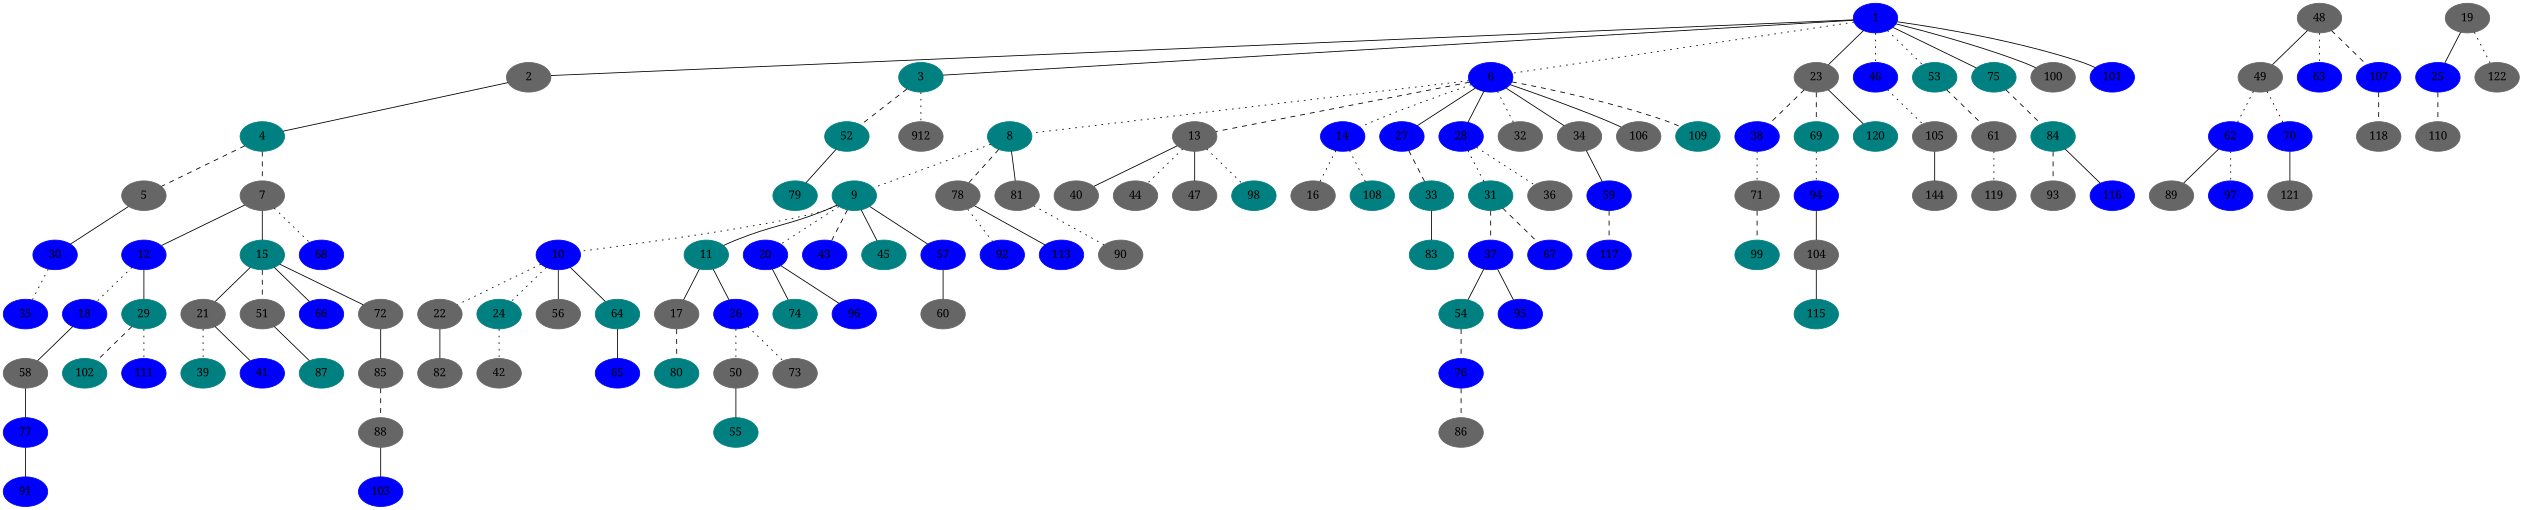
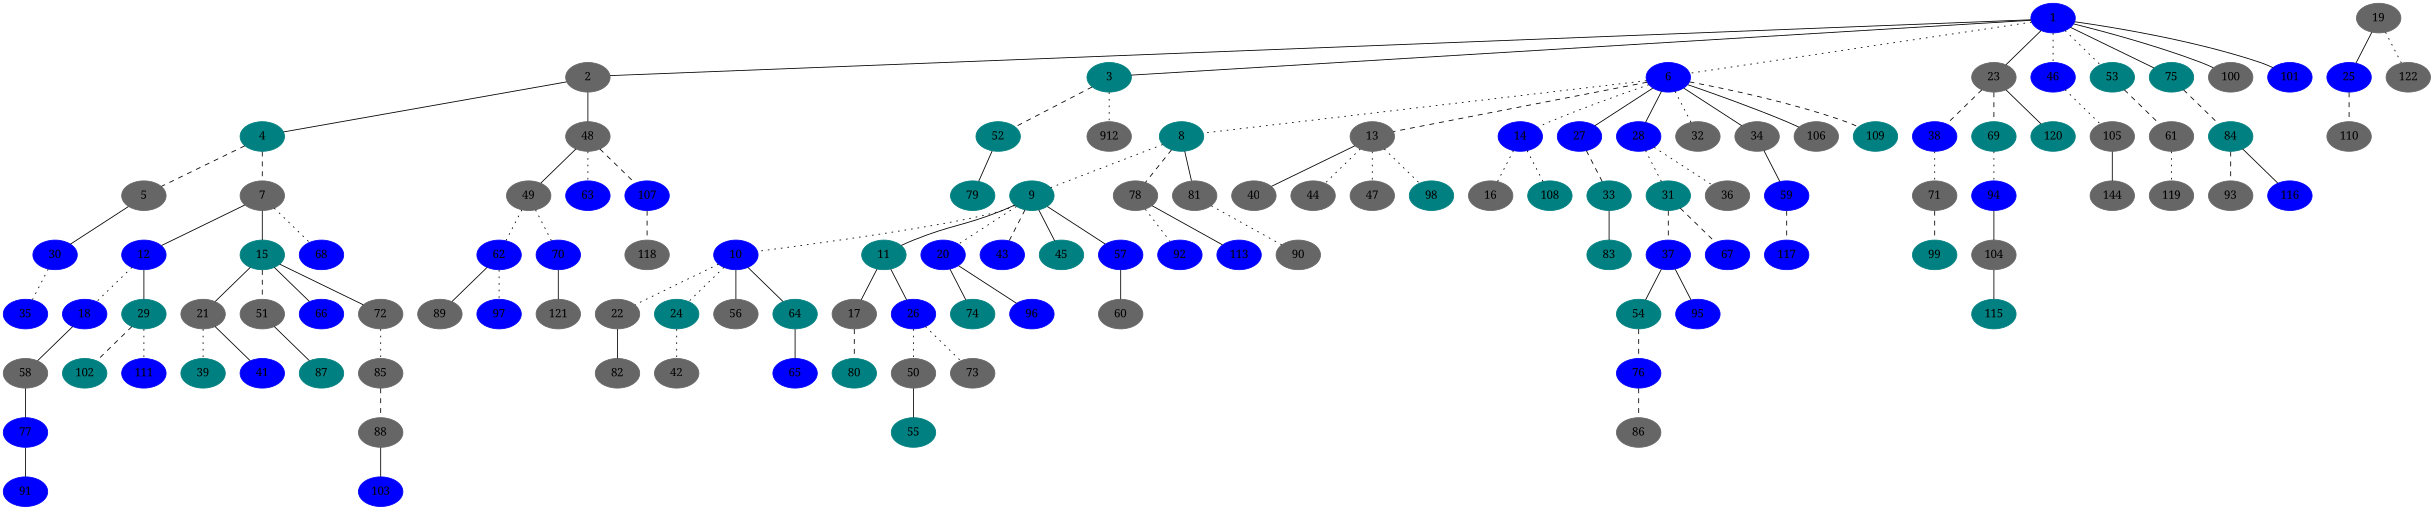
edge "2" -- "48": added
edge "13" -- "47": style solid -> dotted
edge "72" -- "85": style solid -> dotted
